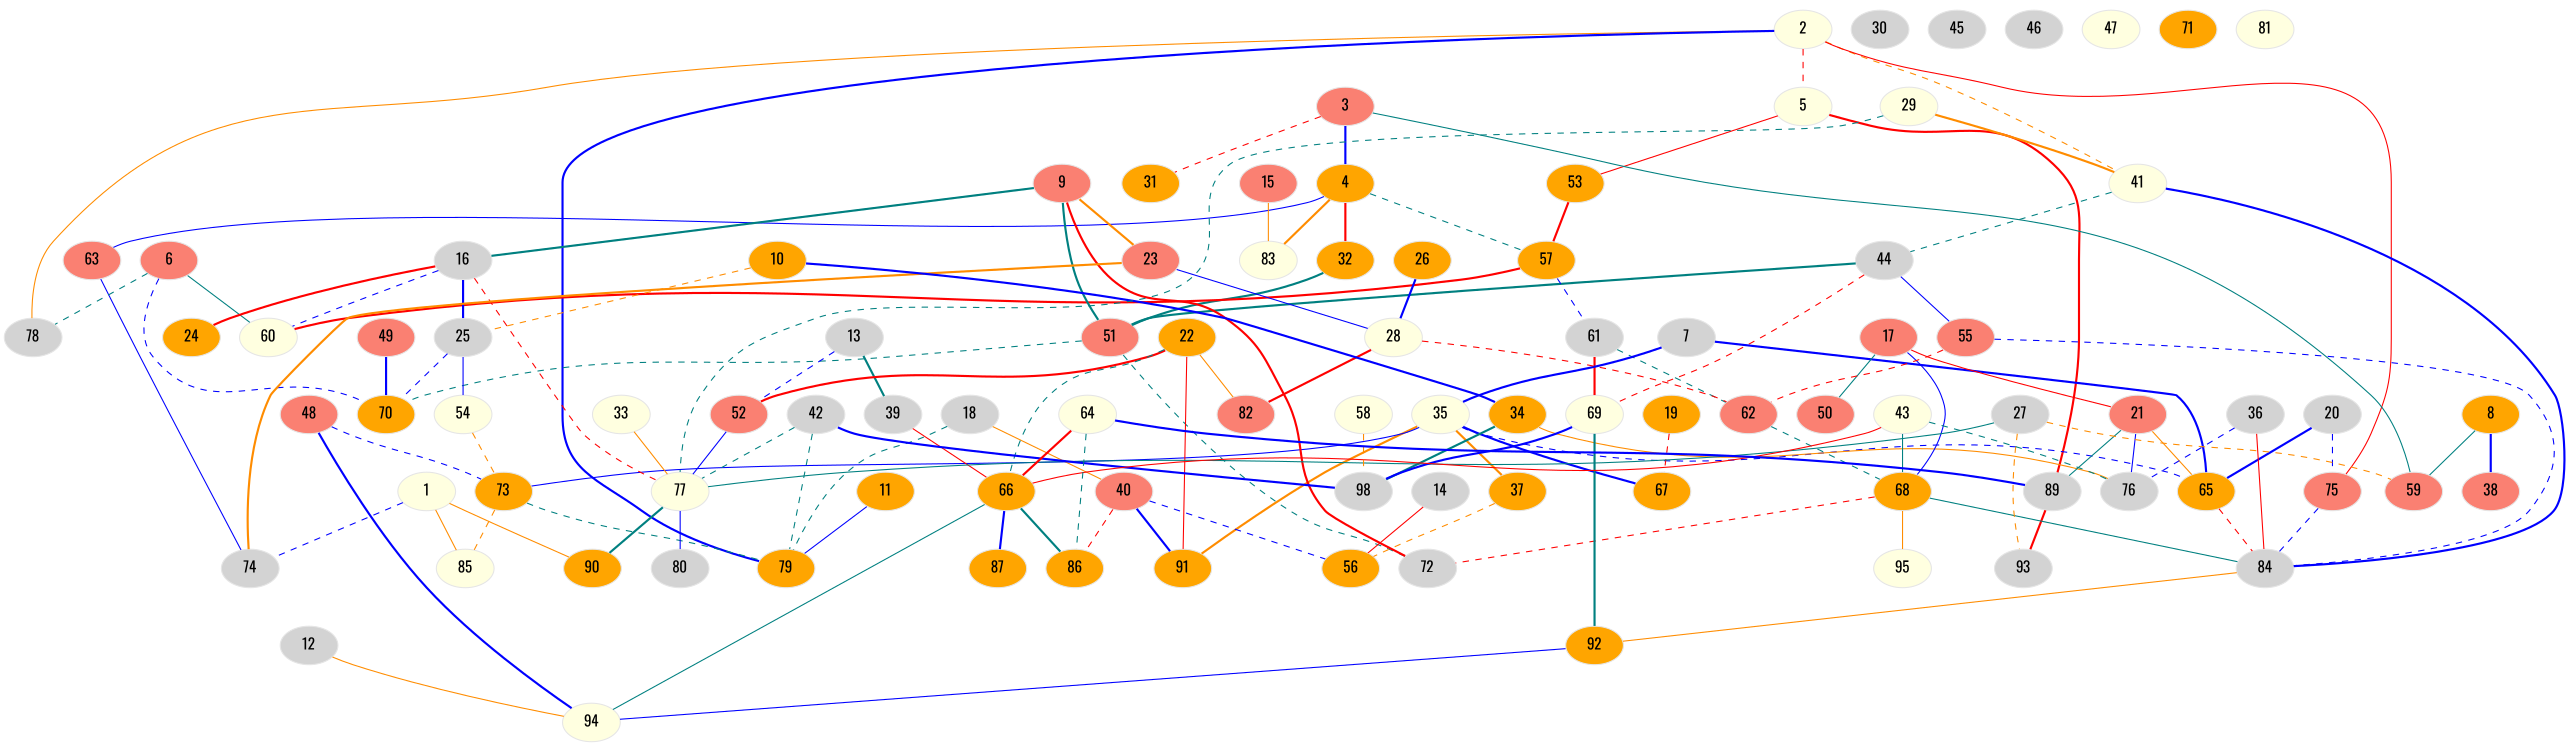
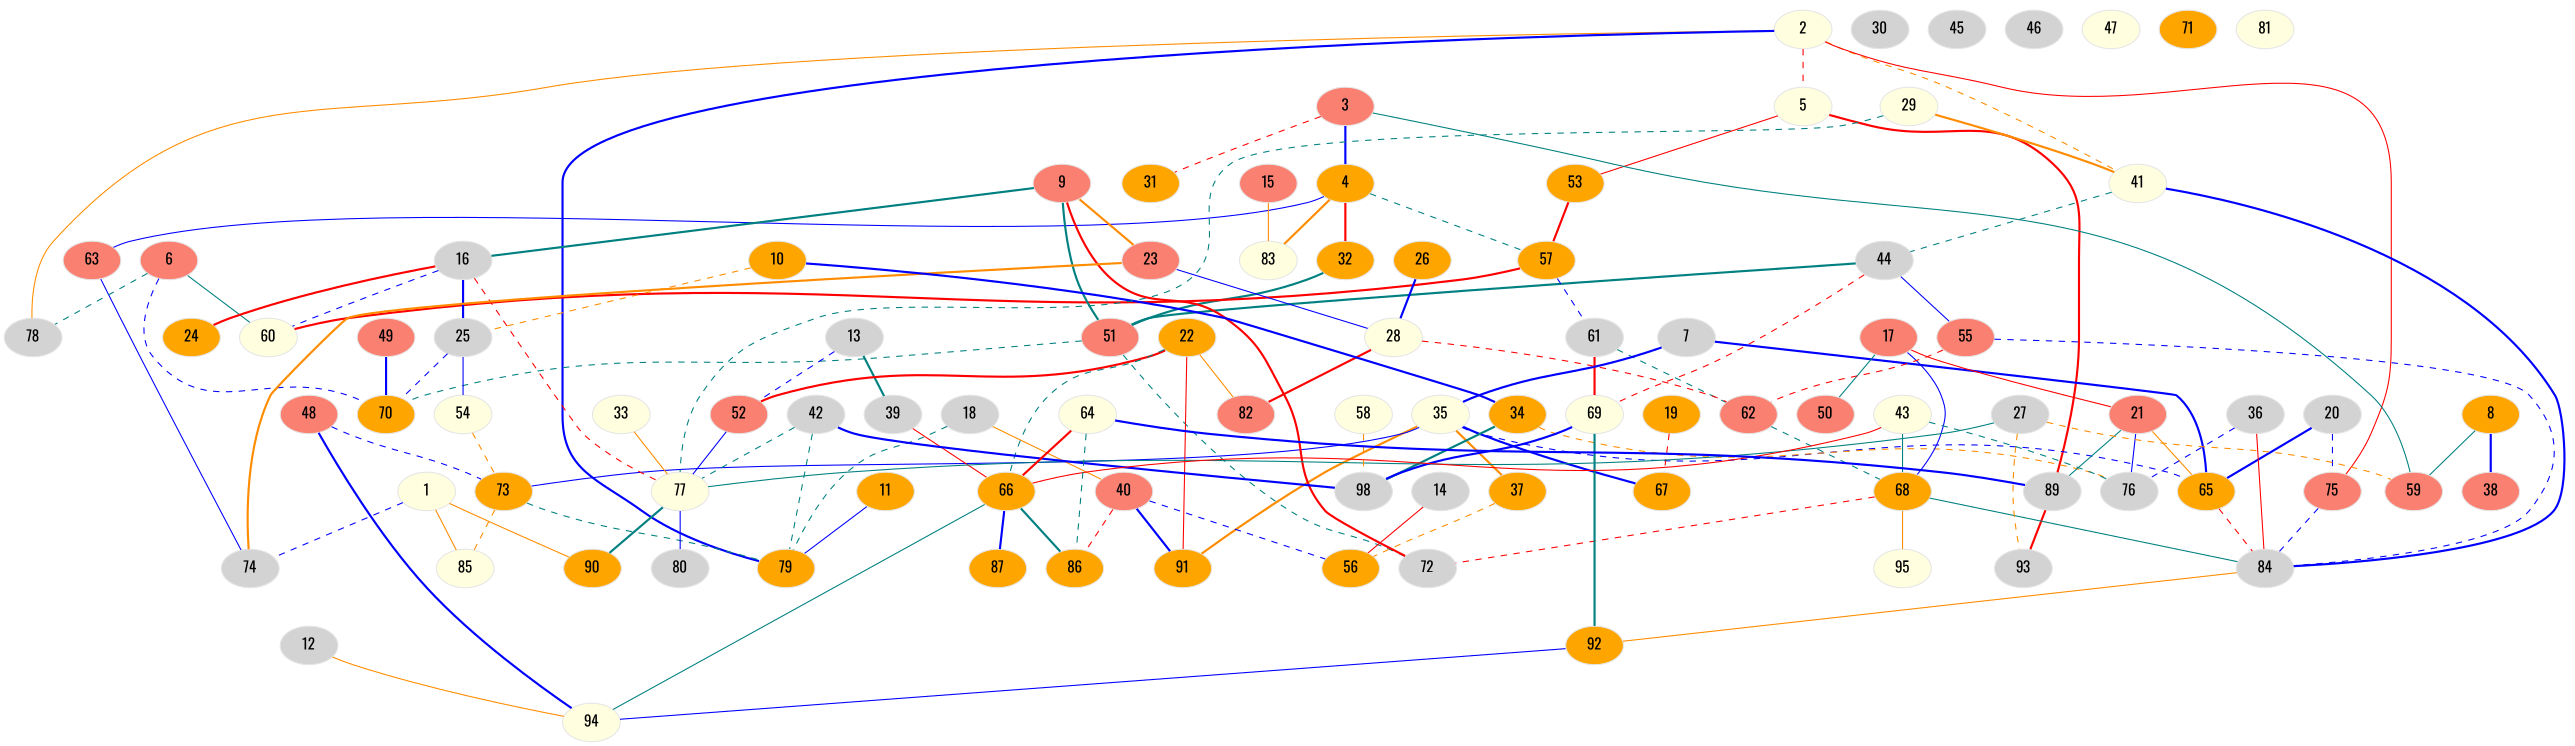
edge "34" -- "76": style solid -> dashed
